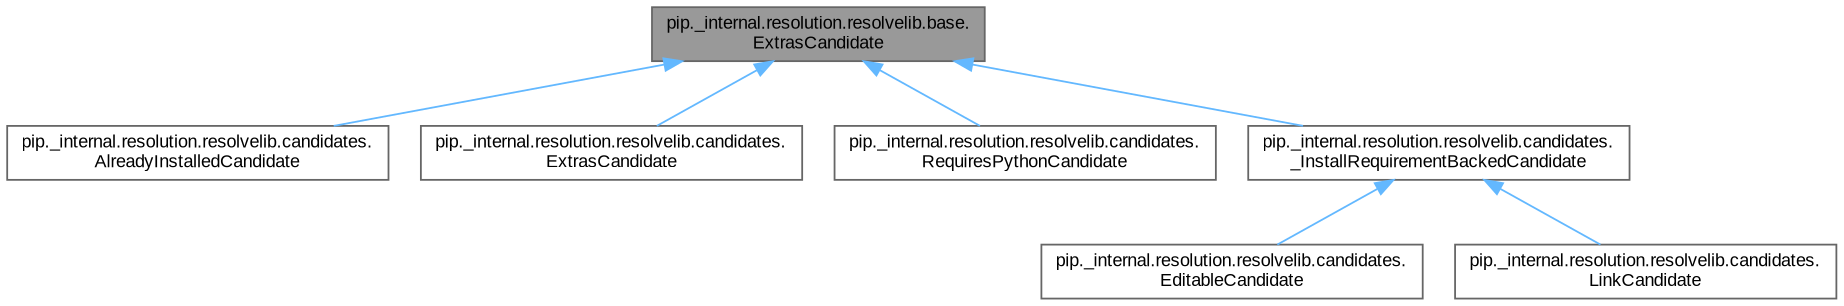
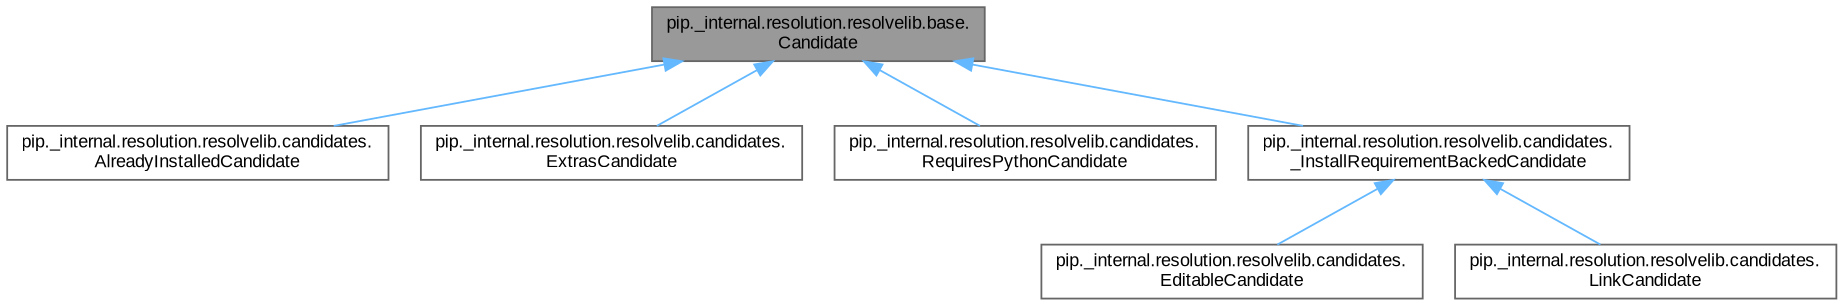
node "pip._internal.resolution.resolvelib.base. ExtrasCandidate": label "pip._internal.resolution.resolvelib.base. ExtrasCandidate" -> "pip._internal.resolution.resolvelib.base. Candidate"
